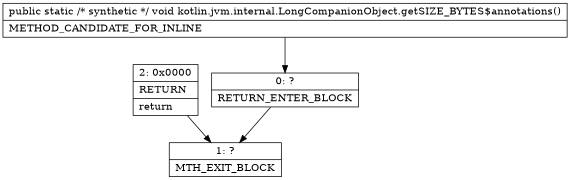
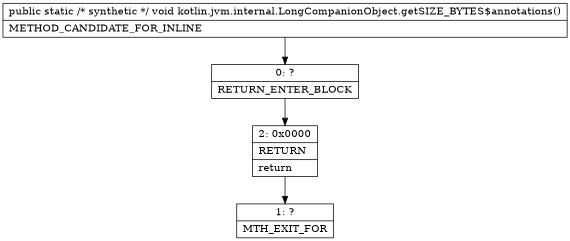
edge "0: ?" -> "1: ?": now "0: ?" -> "2: 0x0000"
node "1: ?": text "MTH_EXIT_BLOCK" -> "MTH_EXIT_FOR"
